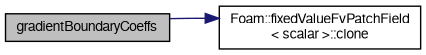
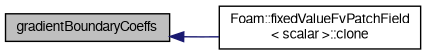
edge "gradientBoundaryCoeffs" -> "Foam::fixedValueFvPatchField < scalar >::clone": reversed
